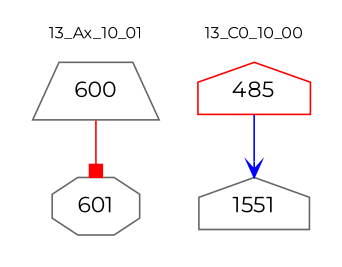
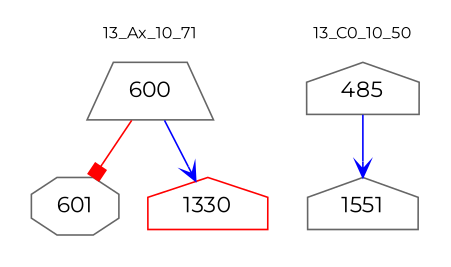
cluster "13_Ax_10_01": label "13_Ax_10_01" -> "13_Ax_10_71"
cluster "13_C0_10_00": label "13_C0_10_00" -> "13_C0_10_50"
node "485": color red -> gray40
node "1330": added
